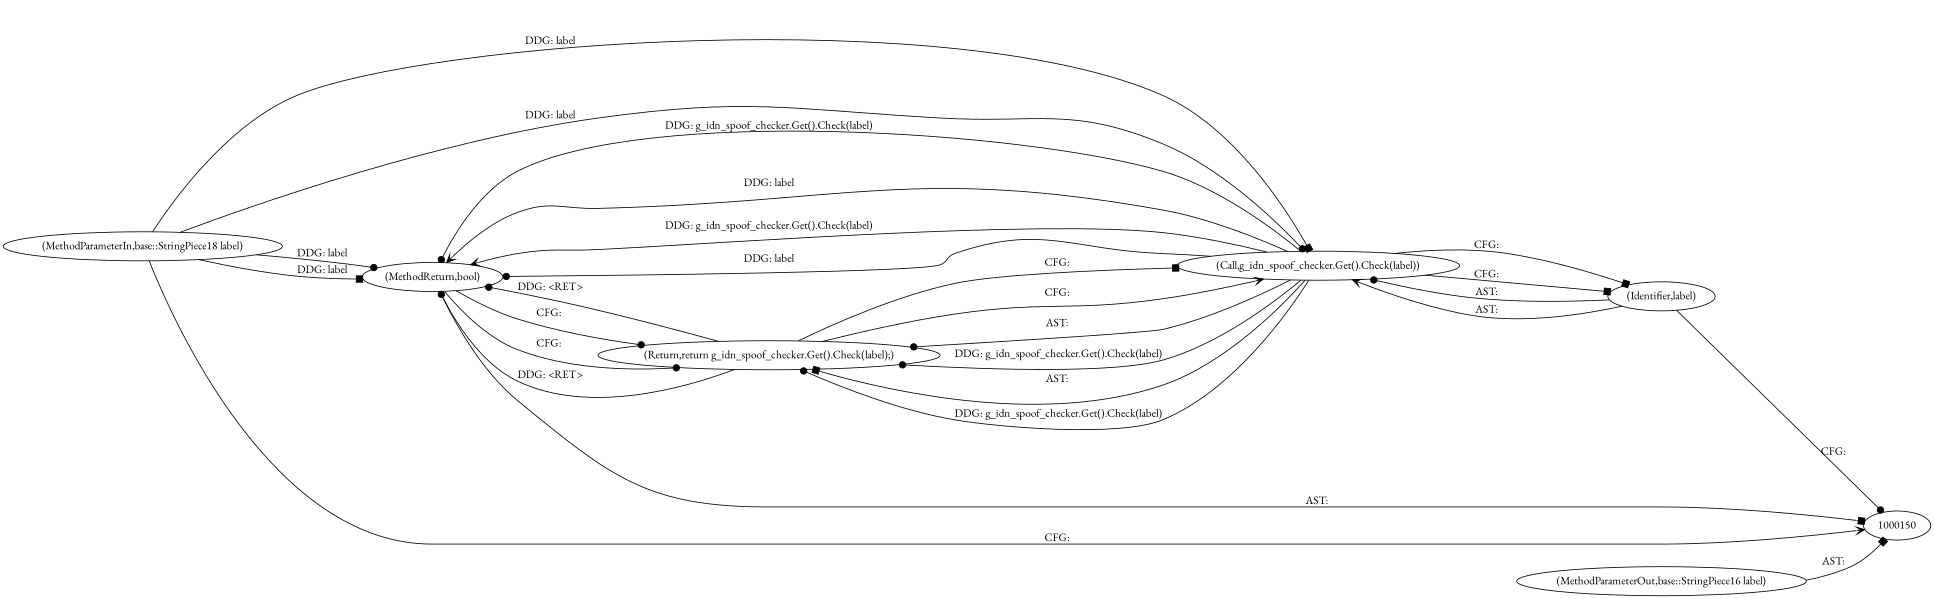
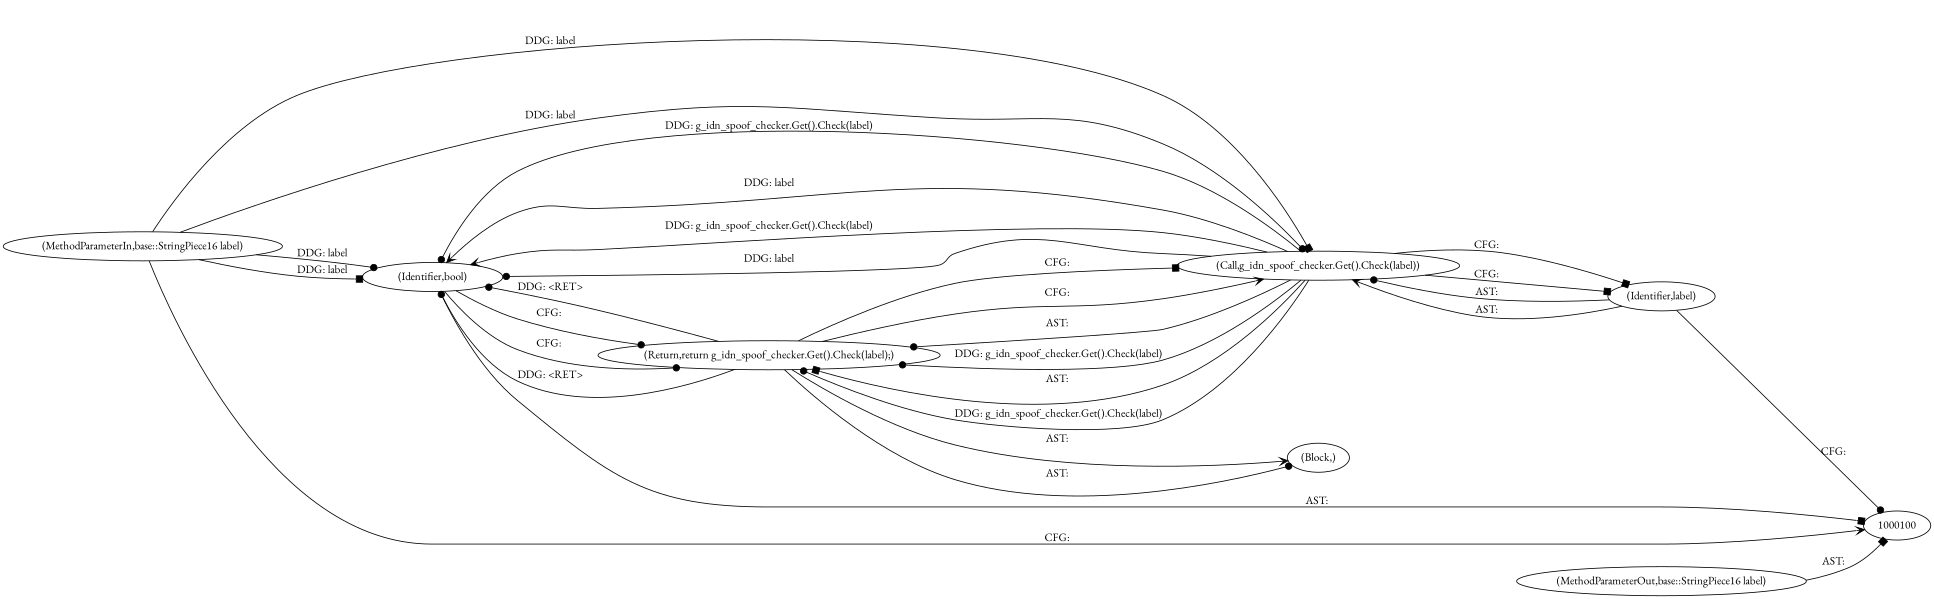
node "(MethodParameterIn,base::StringPiece18 label)": label "(MethodParameterIn,base::StringPiece18 label)" -> "(MethodParameterIn,base::StringPiece16 label)"
node "(MethodReturn,bool)": label "(MethodReturn,bool)" -> "(Identifier,bool)"
node "(Block,)": added
node "1000150": label "1000150" -> "1000100"
